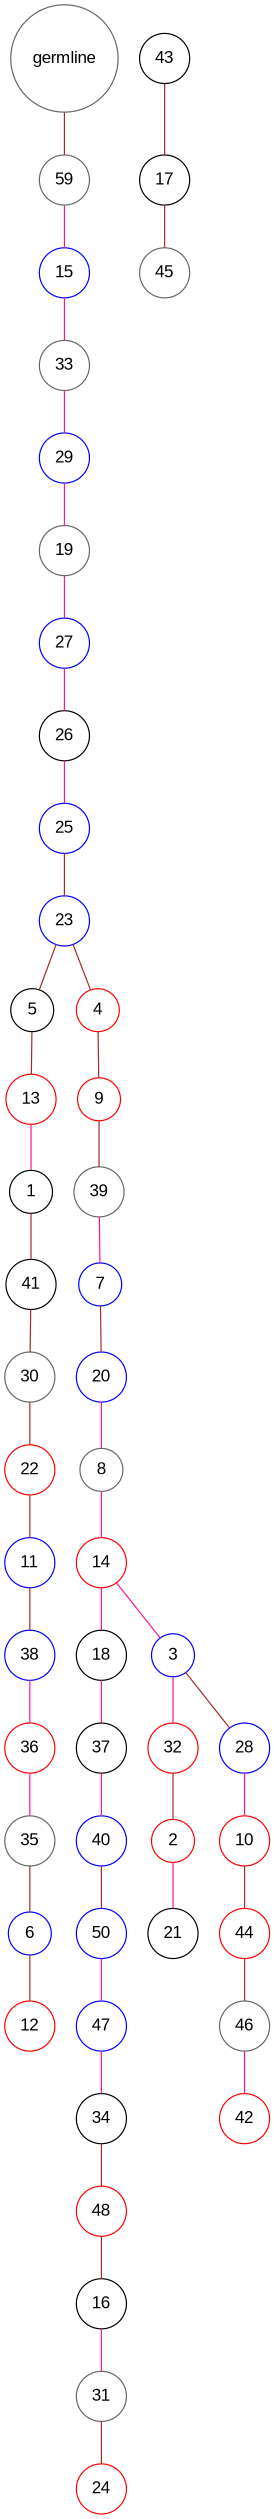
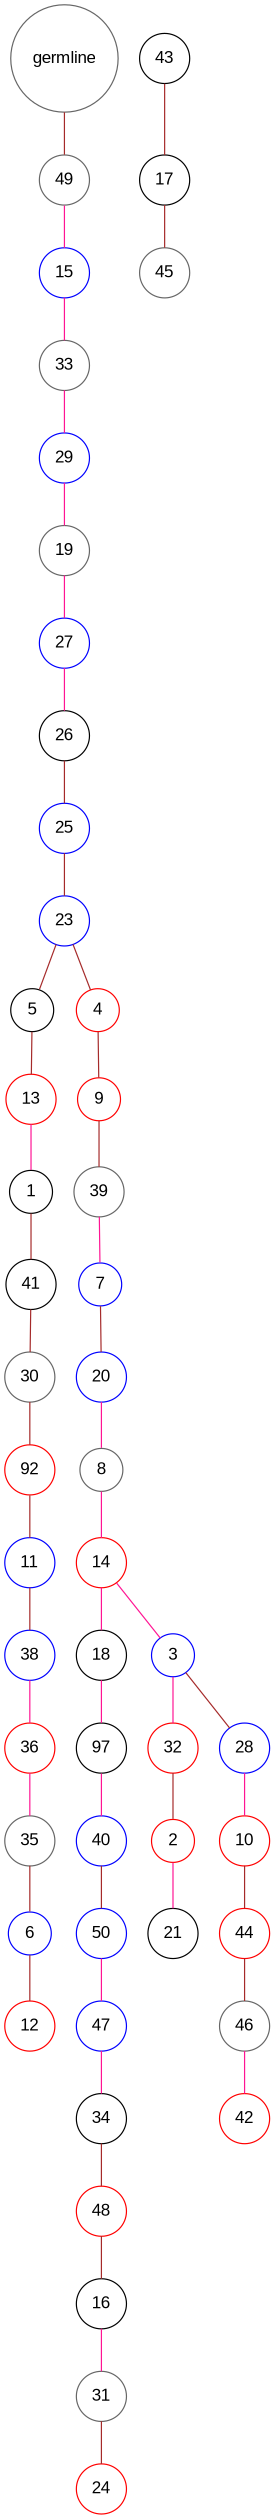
node "59": label "59" -> "49"
edge "26" -- "25": color deeppink -> brown
node "22": label "22" -> "92"
node "37": label "37" -> "97"
